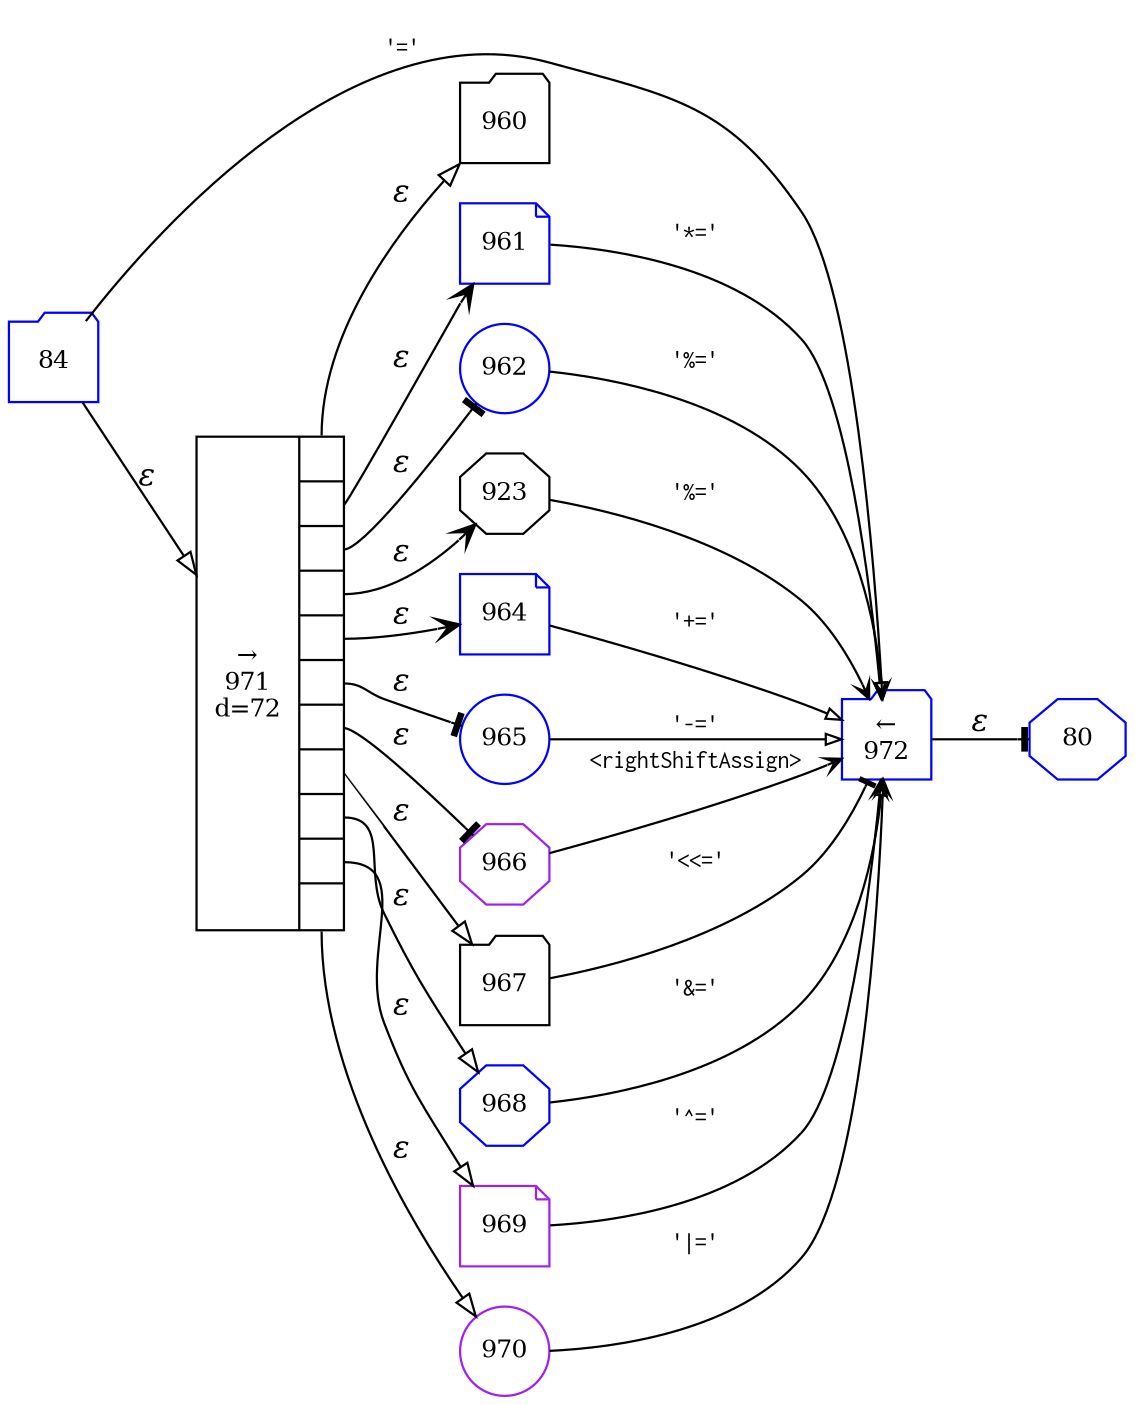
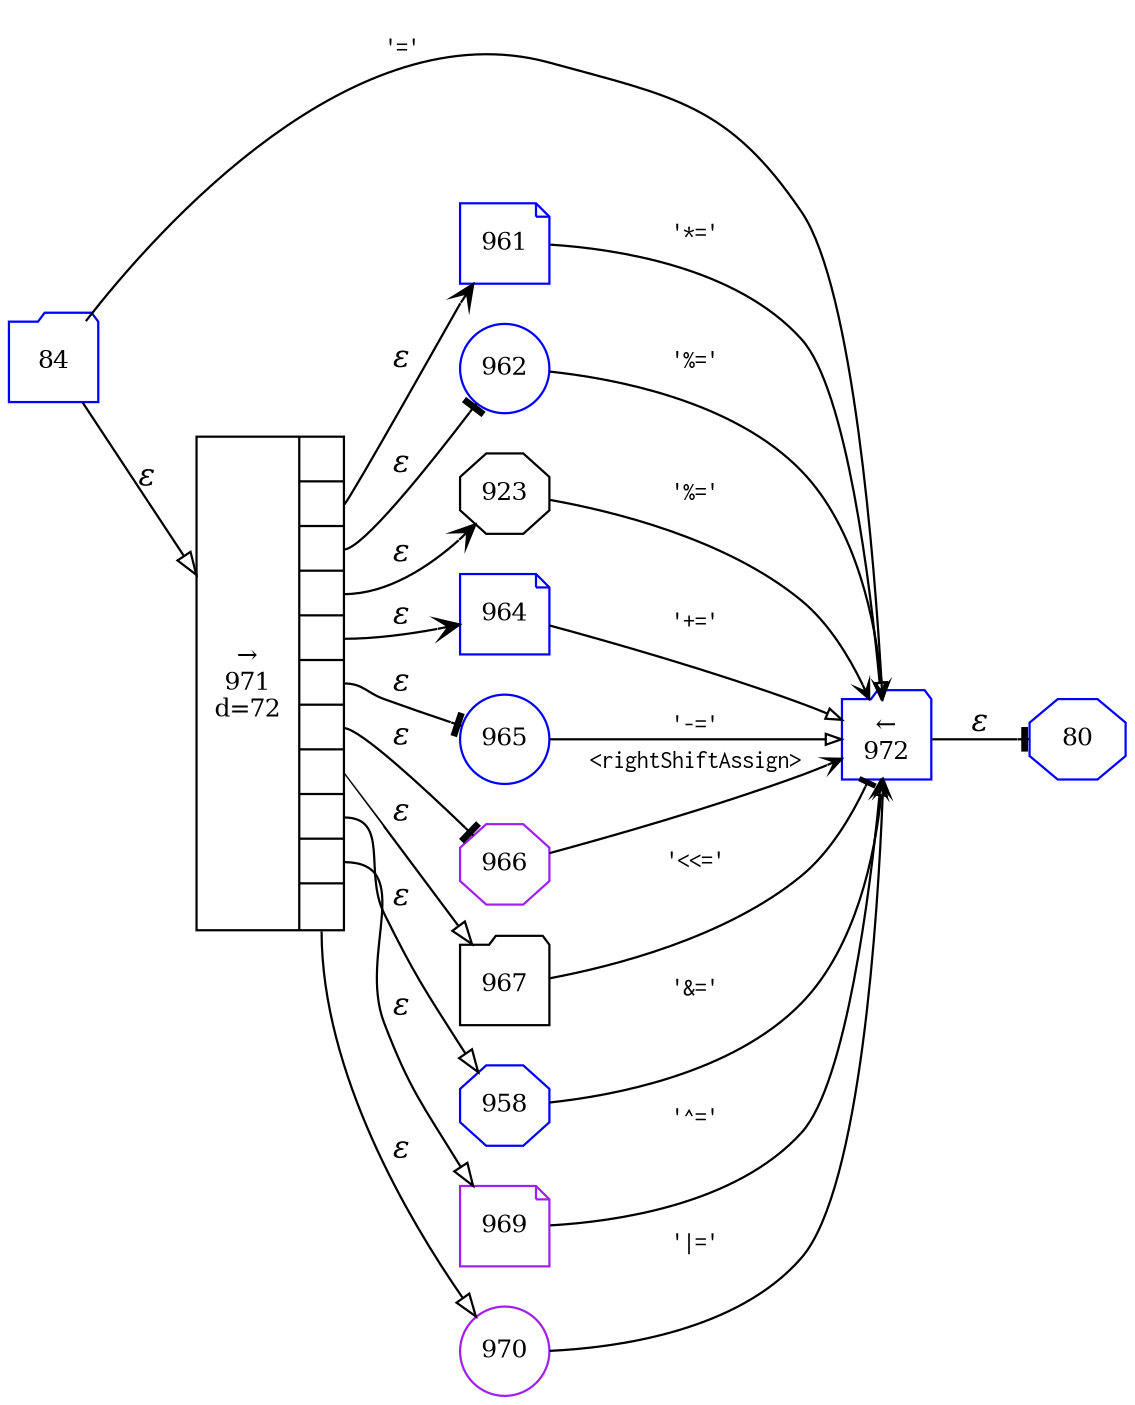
node "960": removed
node "968": label "968" -> "958"
